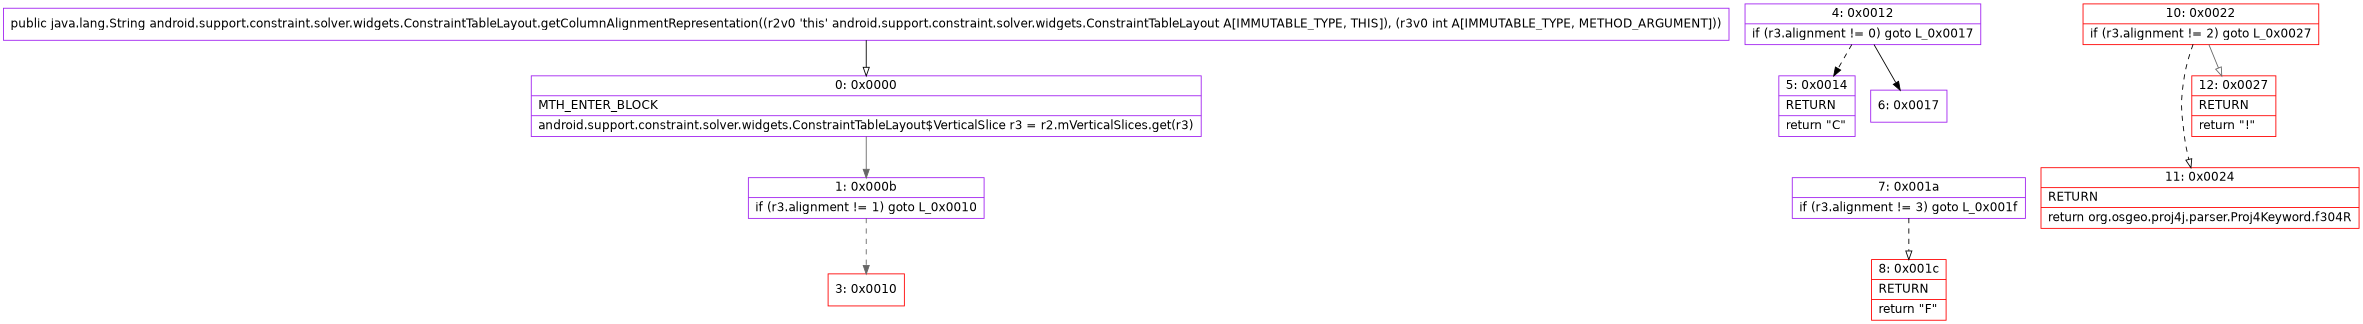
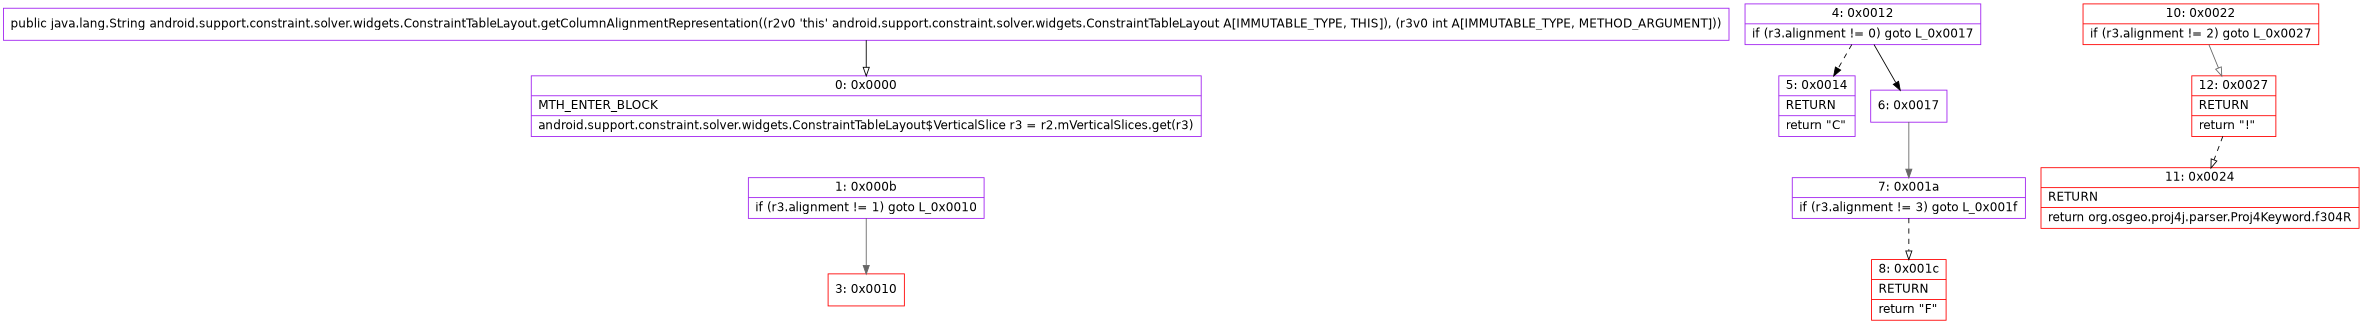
edge "10: 0x0022" -> "11: 0x0024": now "12: 0x0027" -> "11: 0x0024"
edge "6: 0x0017" -> "7: 0x001a": added
edge "0: 0x0000" -> "1: 0x000b": removed
edge "1: 0x000b" -> "3: 0x0010": style dashed -> solid
